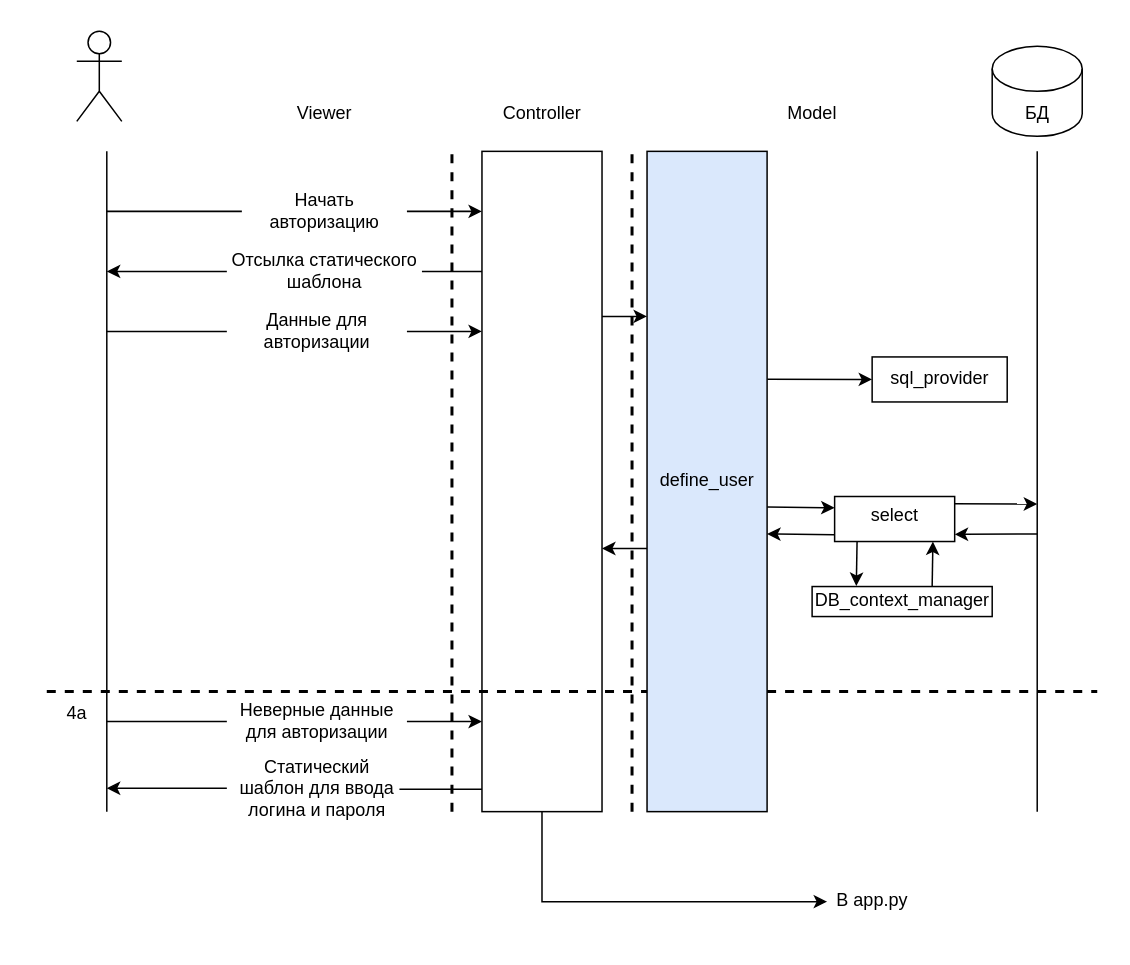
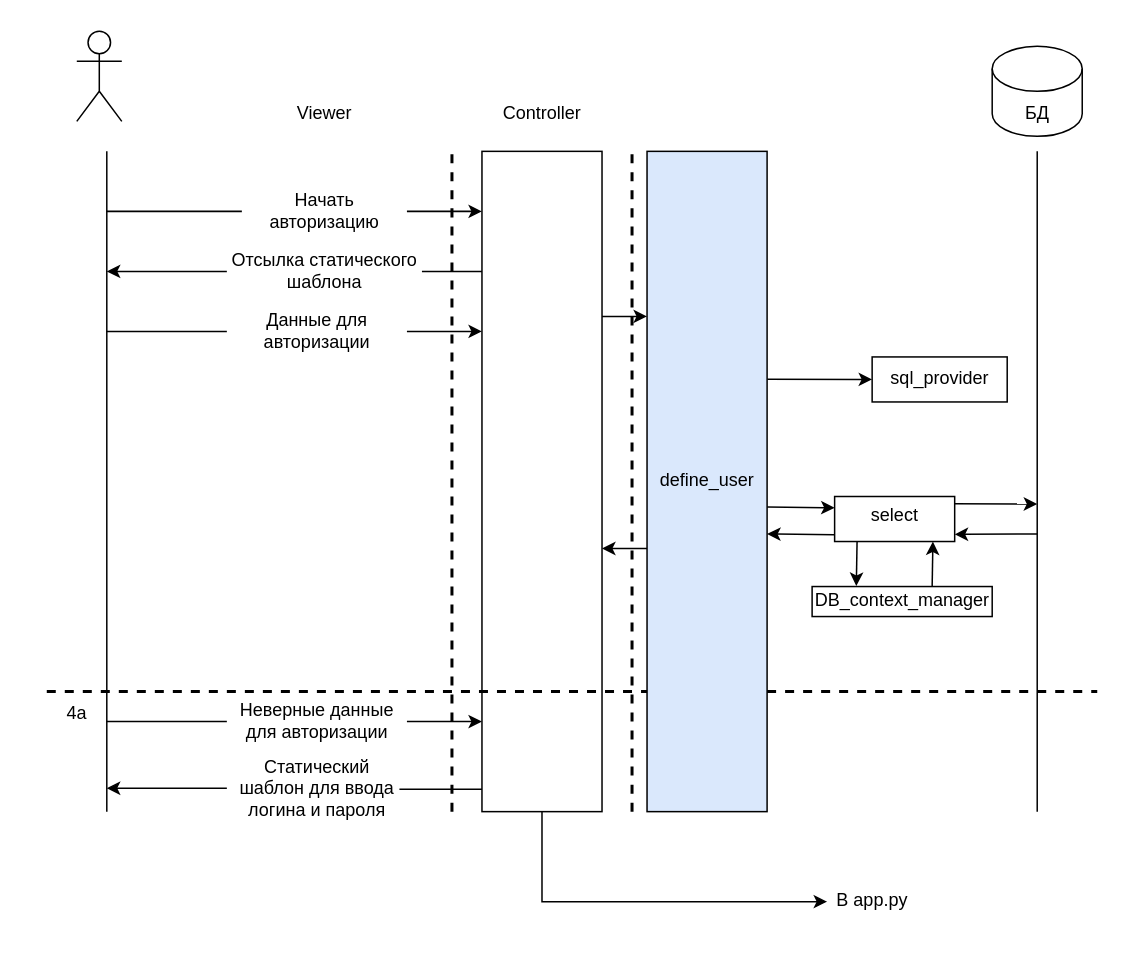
node "Model": removed
